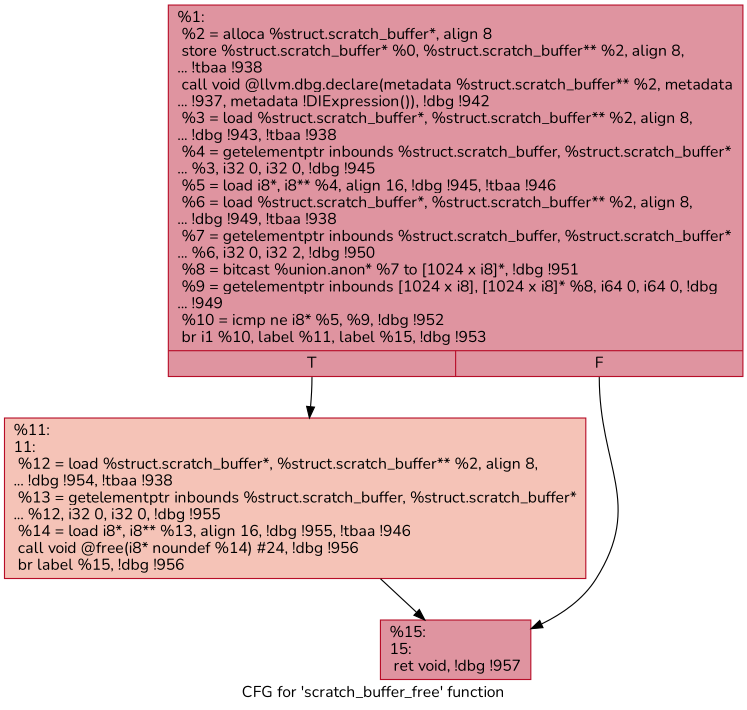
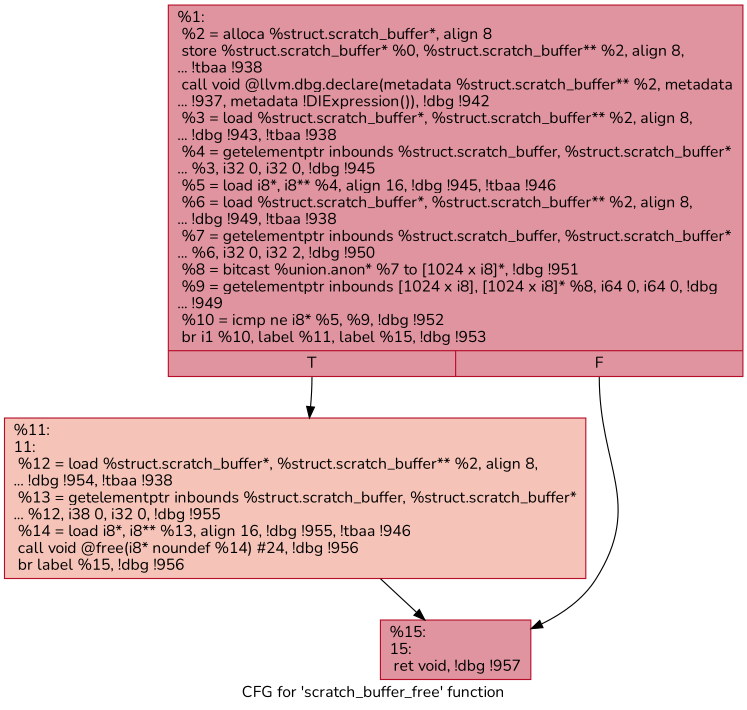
node "%11:": text "... %12, i32 0, i32 0, !dbg !955" -> "... %12, i38 0, i32 0, !dbg !955"
